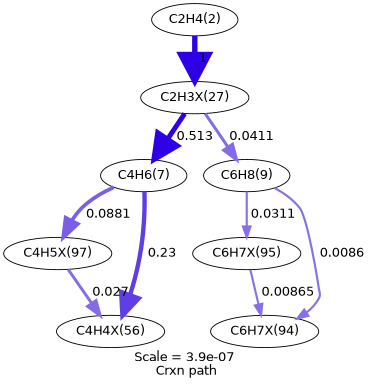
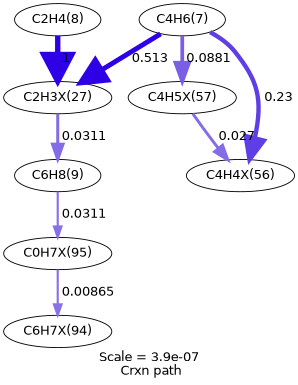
node "C2H4(2)": label "C2H4(2)" -> "C2H4(8)"
edge "C2H3X(27)" -> "C4H6(7)": reversed
edge "C2H3X(27)" -> "C6H8(9)": label " 0.0411" -> " 0.0311"
edge "C6H8(9)" -> "C6H7X(94)": removed, label "0.0086"
node "C4H5X(97)": label "C4H5X(97)" -> "C4H5X(57)"
node "C6H7X(95)": label "C6H7X(95)" -> "C0H7X(95)"
